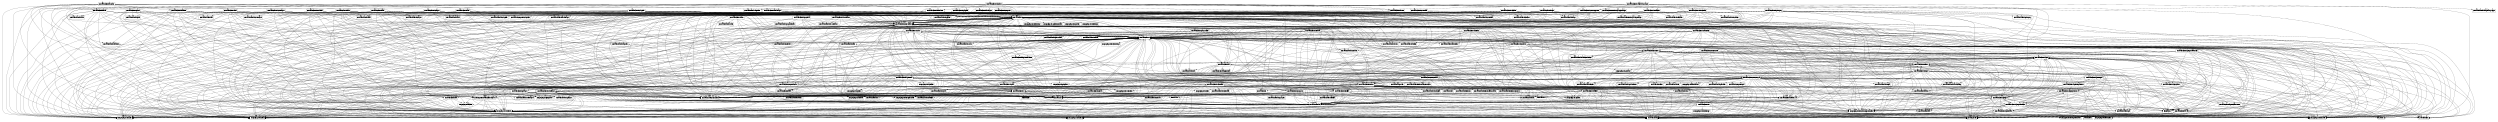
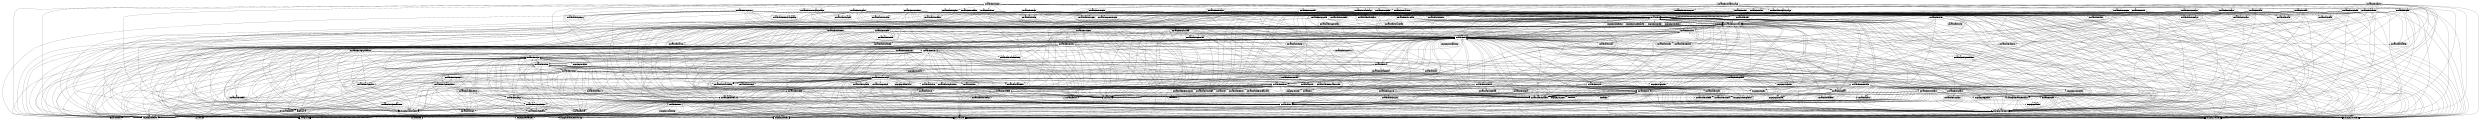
node "com_vaadin_shared_ui_panel": removed
node "com_vaadin_client_connectors": label "com_vaadin_client_connectors" -> "com_vaadin_client_function"
node "com_google_gwt_touch_client": added
node "com_google_gwt_event_customcomponent_client": label "com_google_gwt_event_customcomponent_client" -> "com_google_gwt_event_dom_client"
